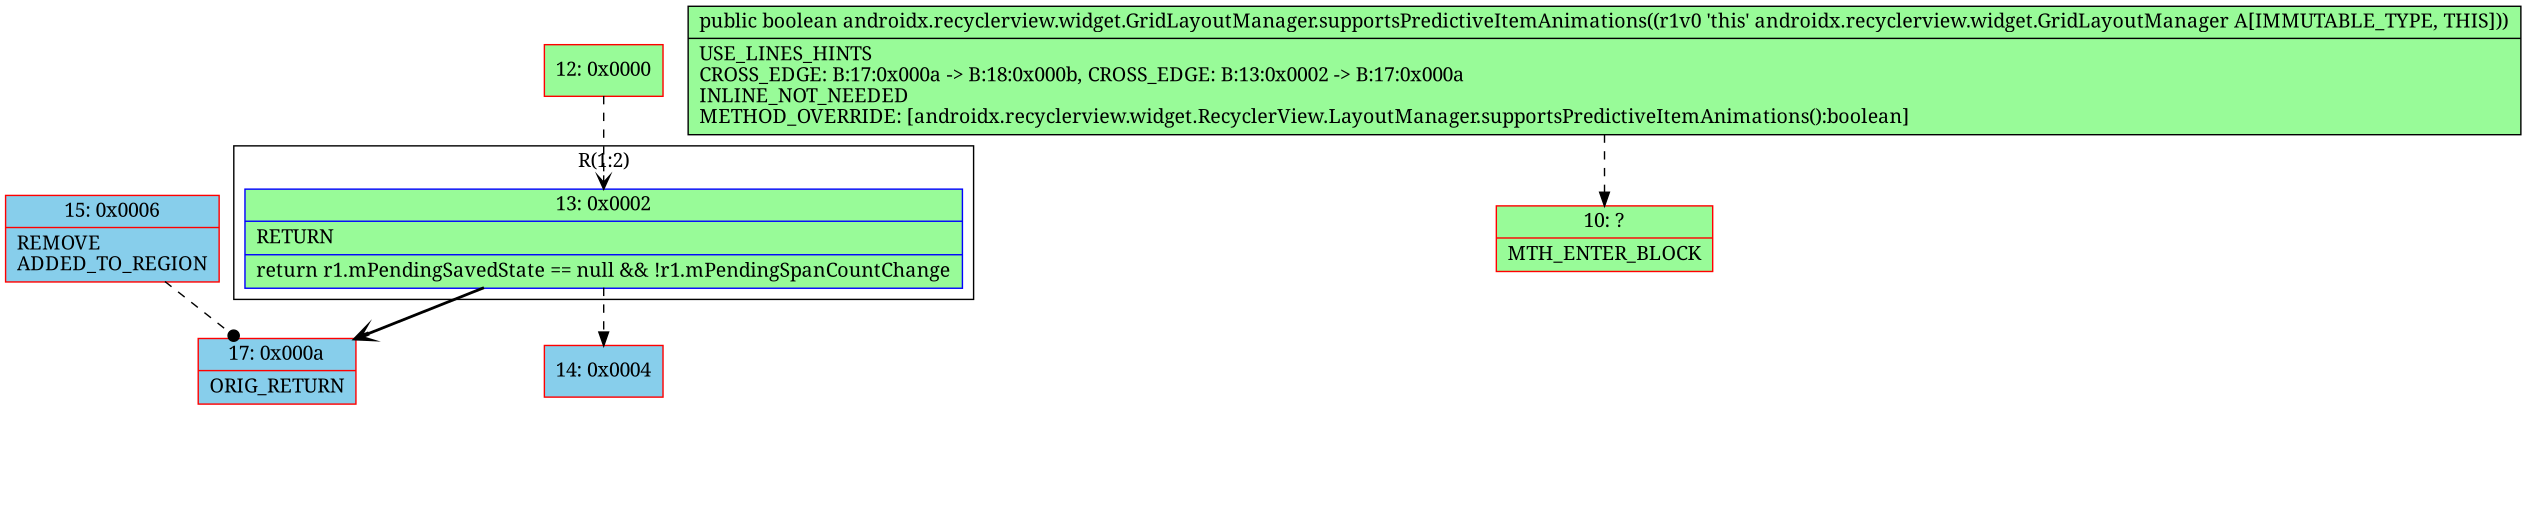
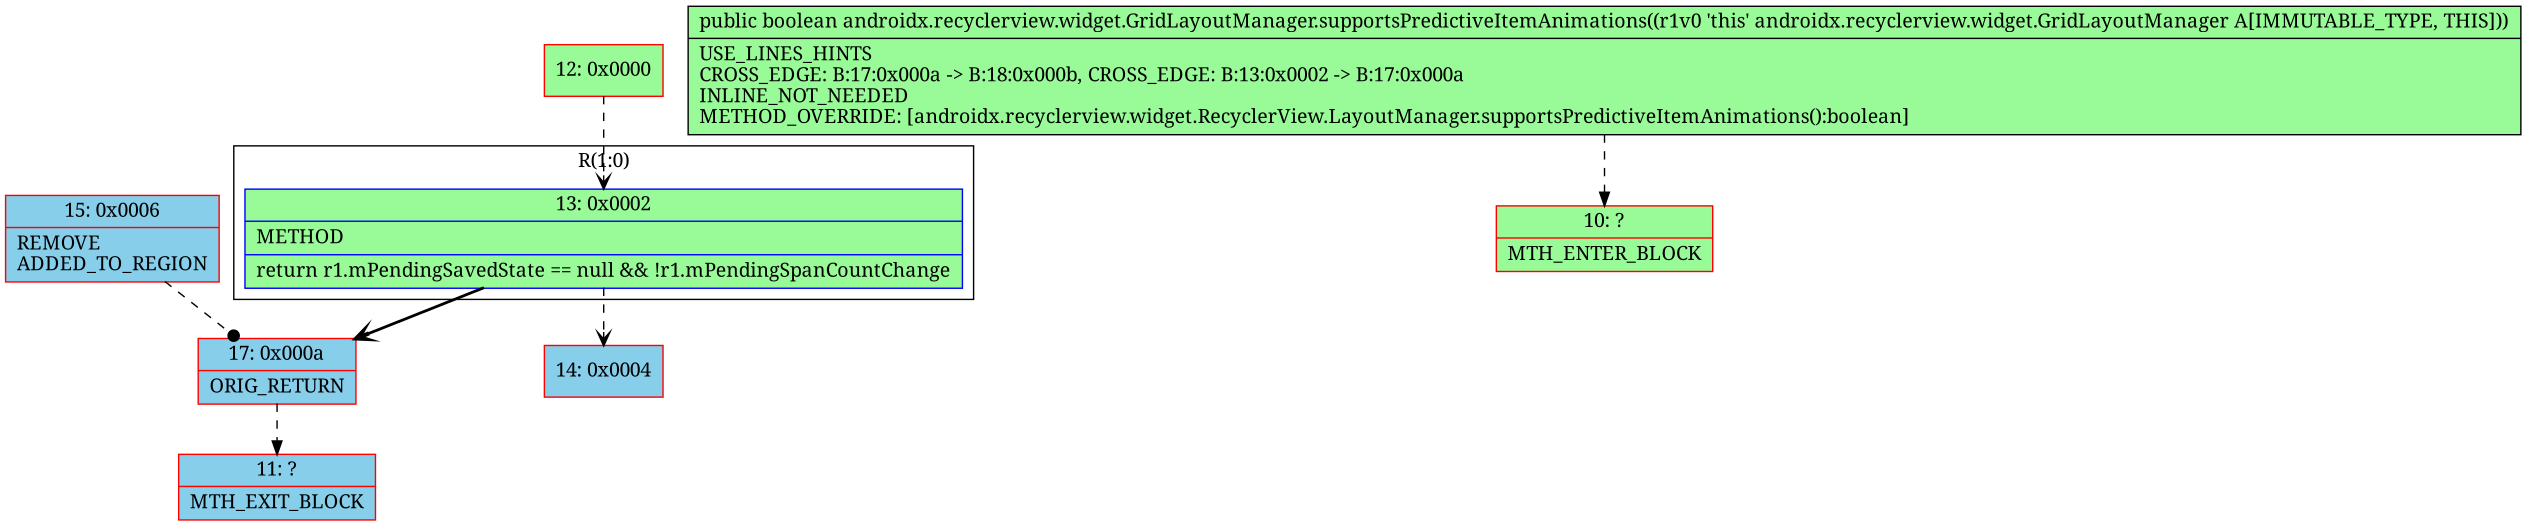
cluster "R(1:2)": label "R(1:2)" -> "R(1:0)"
node "13: 0x0002": text "RETURN" -> "METHOD"
edge "13: 0x0002" -> "14: 0x0004": arrowhead normal -> vee
node "11: ?": added
